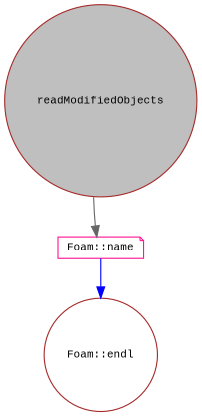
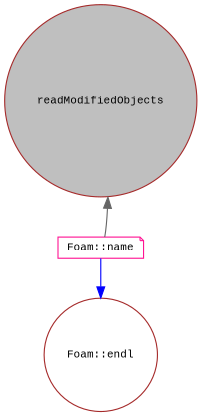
edge "readModifiedObjects" -> "Foam::name": reversed
